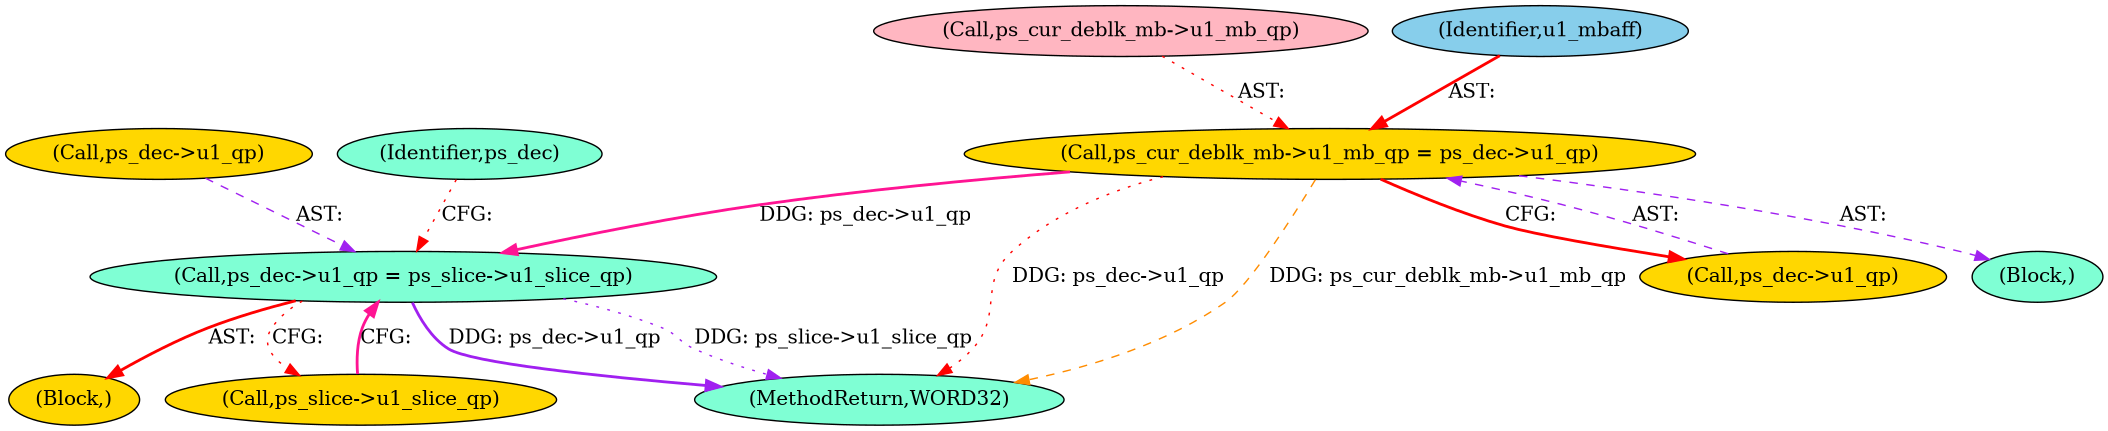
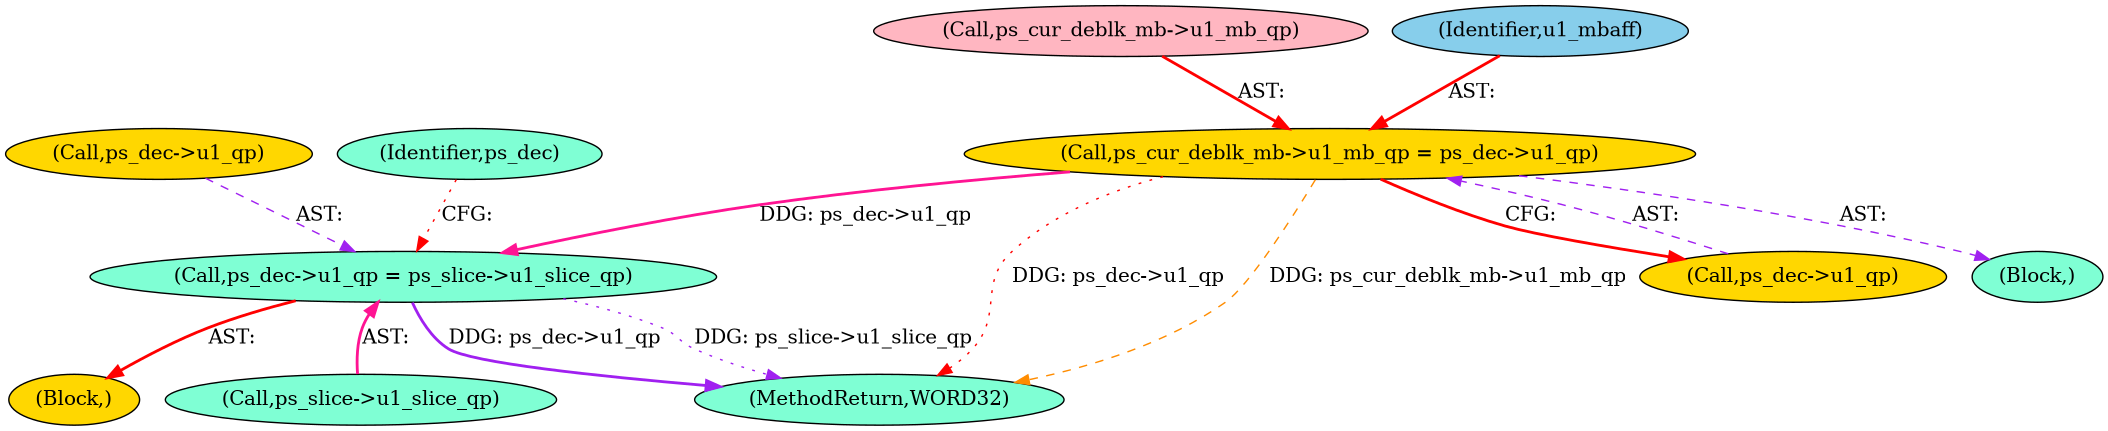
edge "(Call,ps_cur_deblk_mb->u1_mb_qp)" -> "(Call,ps_cur_deblk_mb->u1_mb_qp = ps_dec->u1_qp)": style dotted -> bold
edge "(Call,ps_dec->u1_qp = ps_slice->u1_slice_qp)" -> "(Call,ps_slice->u1_slice_qp)": removed, label "CFG:"
edge "(Call,ps_slice->u1_slice_qp)" -> "(Call,ps_dec->u1_qp = ps_slice->u1_slice_qp)": label "CFG: " -> "AST: "
node "(Call,ps_slice->u1_slice_qp)": fillcolor gold -> aquamarine
